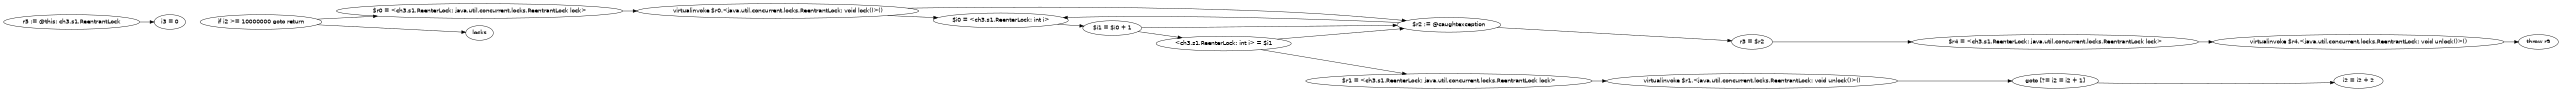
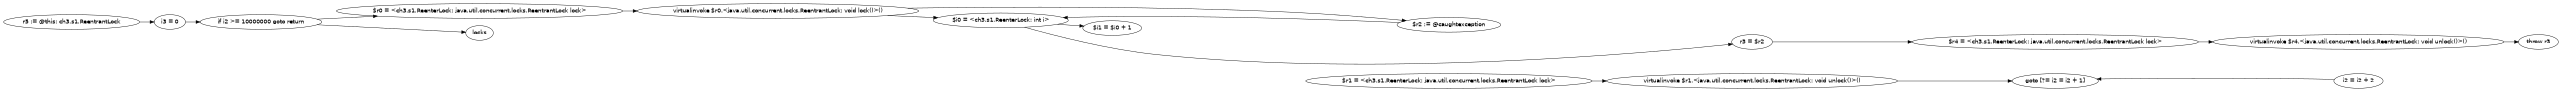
edge "i3 = 0" -> "if i2 >= 10000000 goto return": added
edge "$i1 = $i0 + 1" -> "$r2 := @caughtexception": removed
edge "$r2 := @caughtexception" -> "r3 = $r2": now "$i0 = <ch3.s1.ReenterLock: int i>" -> "r3 = $r2"
node "throw r9": label "throw r9" -> "throw r3"
node "<ch3.s1.ReenterLock: int i> = $i1": removed
edge "goto [?= i2 = i2 + 1]" -> "i2 = i2 + 2": reversed
